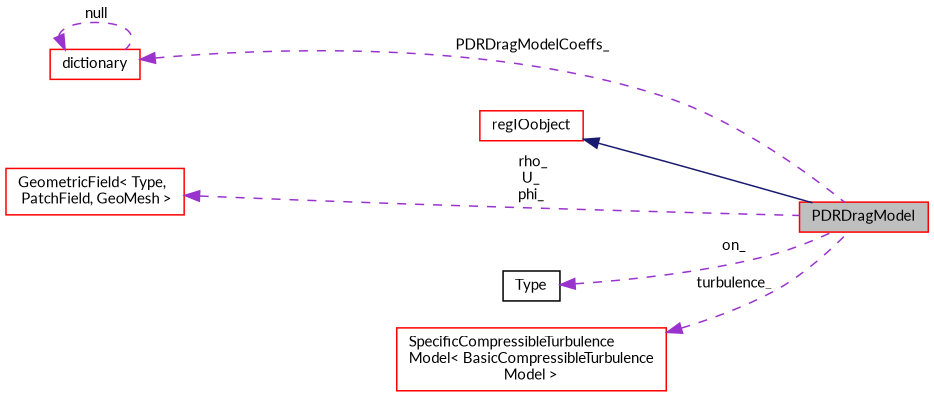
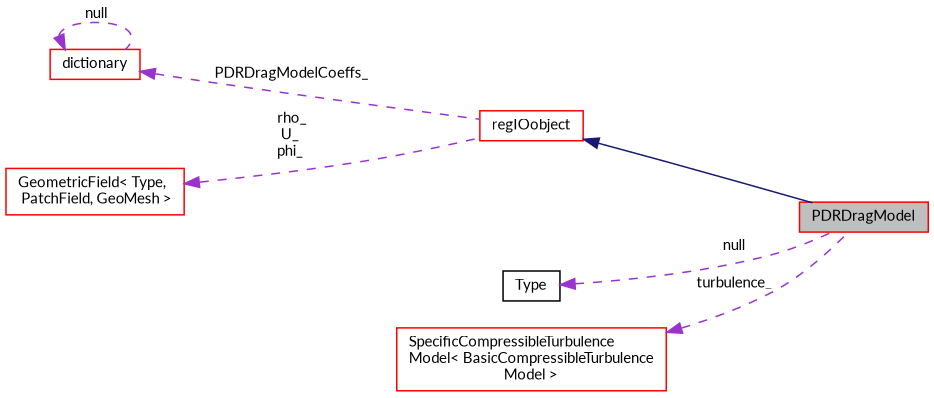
edge "PDRDragModel" -> "dictionary": now "regIOobject" -> "dictionary"
edge "PDRDragModel" -> "GeometricField< Type, PatchField, GeoMesh >": now "regIOobject" -> "GeometricField< Type, PatchField, GeoMesh >"
edge "PDRDragModel" -> "Type": label " on_" -> " null"
